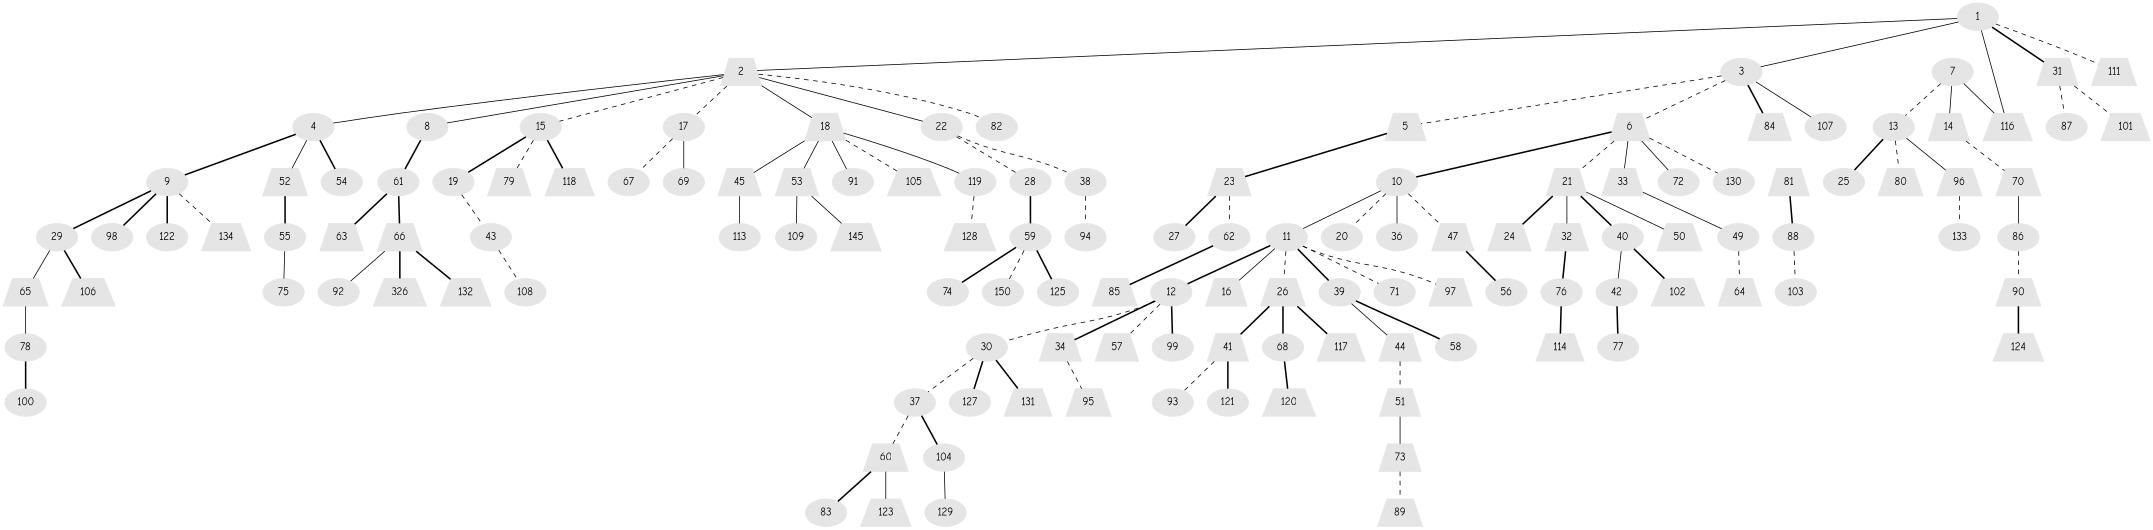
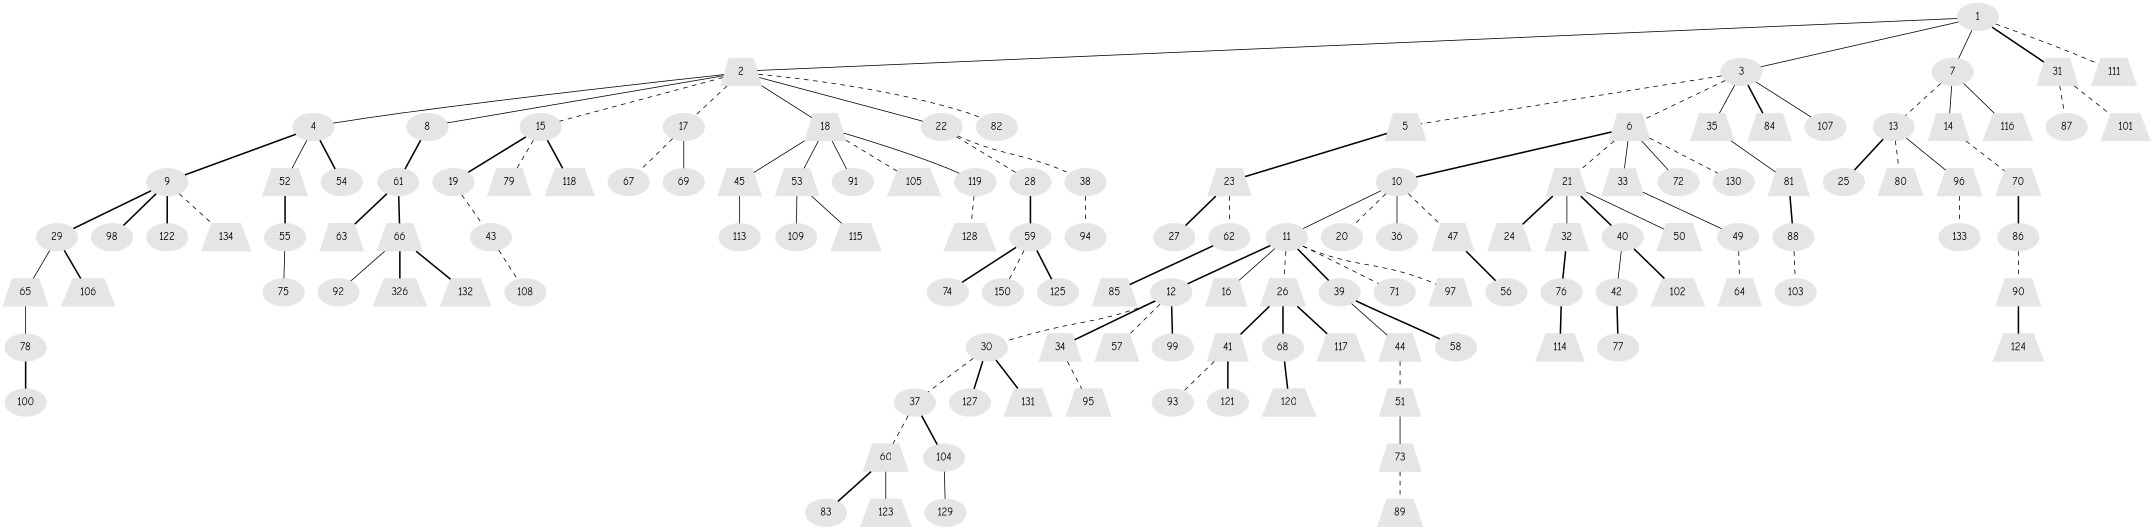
edge "1" -- "116": now "1" -- "7"
node "35": added
edge "70" -- "86": style solid -> bold
node "145": label "145" -> "115"
